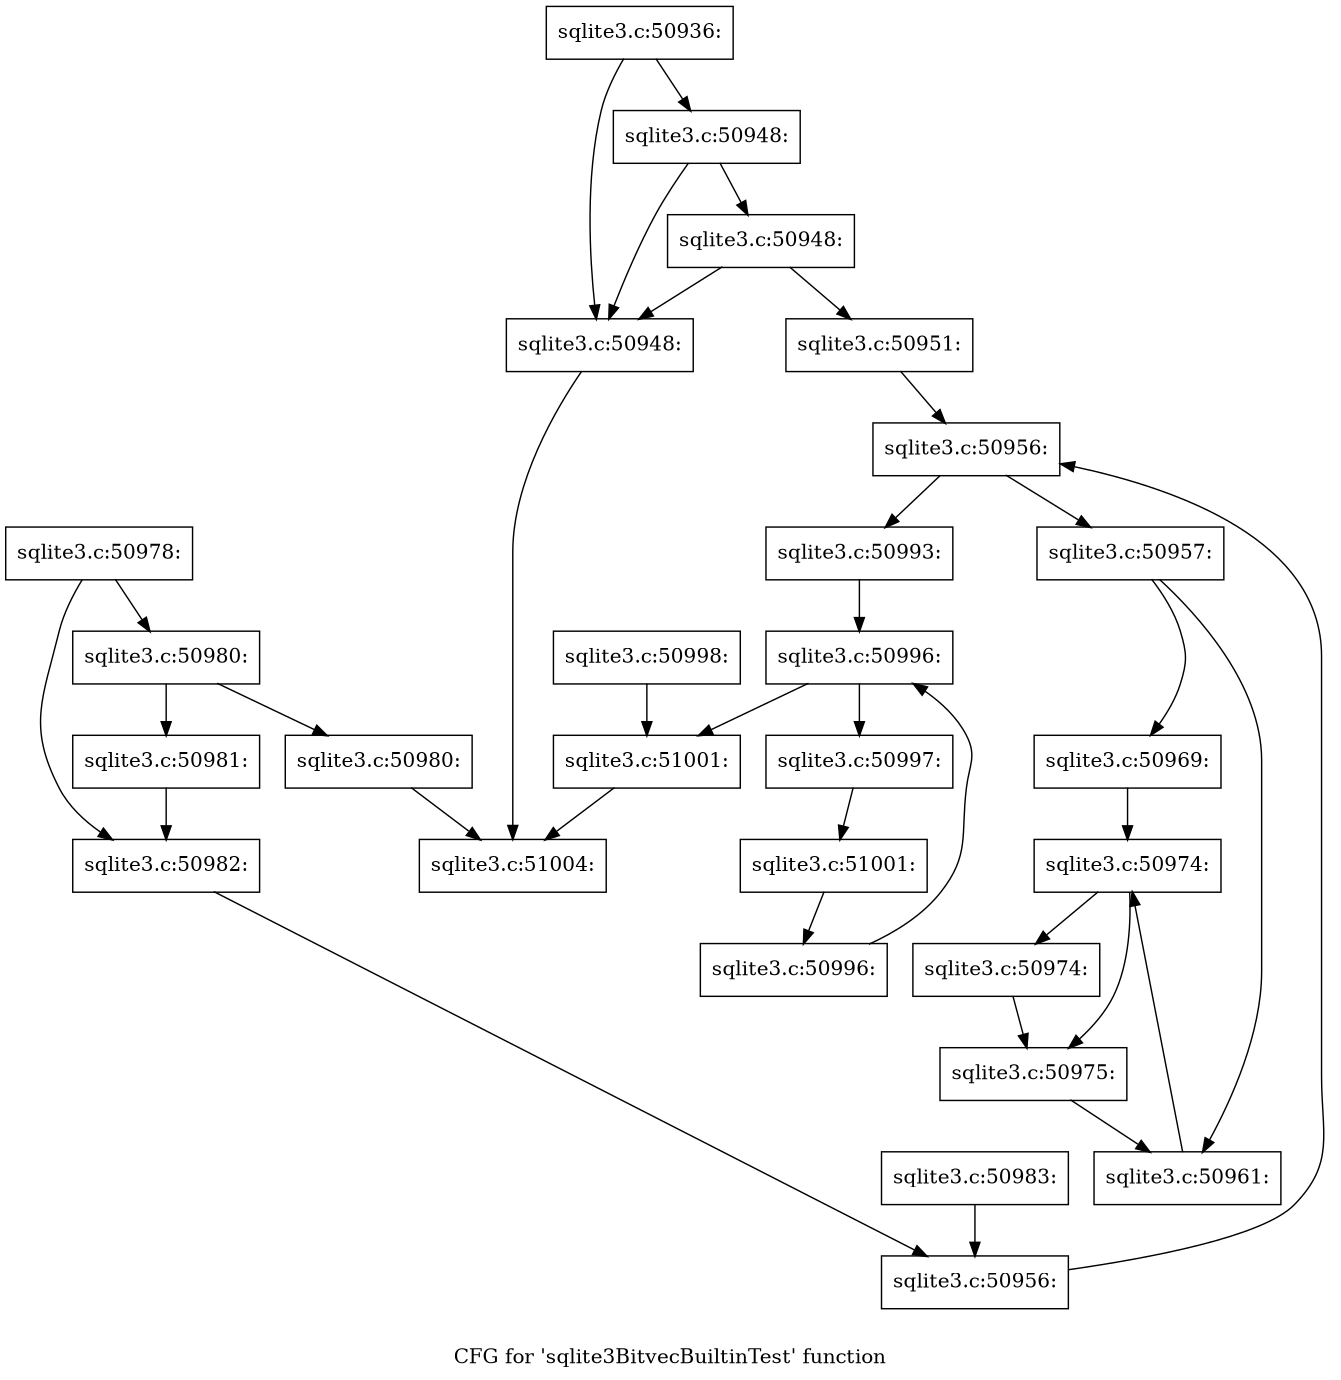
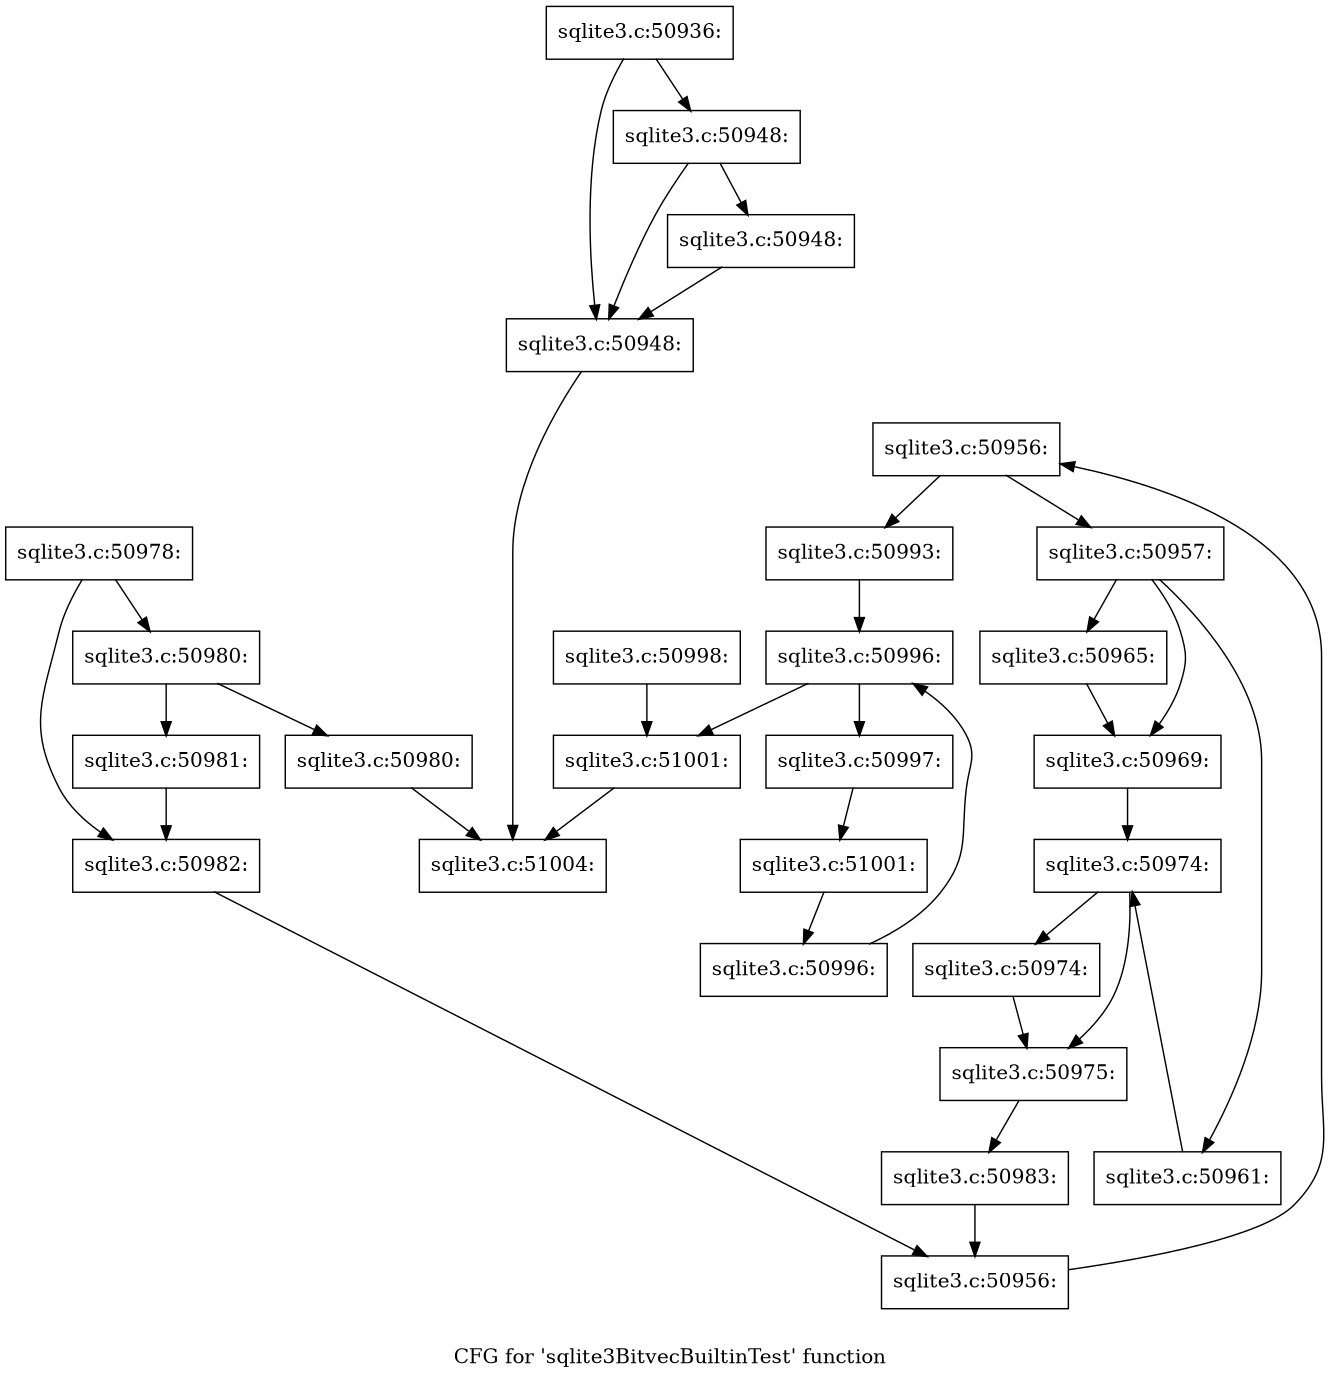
node "sqlite3.c:50951:": removed
node "sqlite3.c:50965:": added
edge "sqlite3.c:50975:" -> "sqlite3.c:50961:": now "sqlite3.c:50975:" -> "sqlite3.c:50983:"
